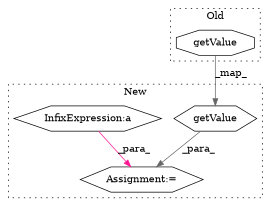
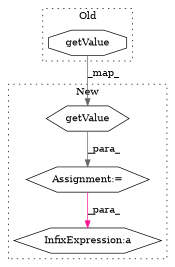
edge "InfixExpression:a" -> "Assignment:=": reversed
